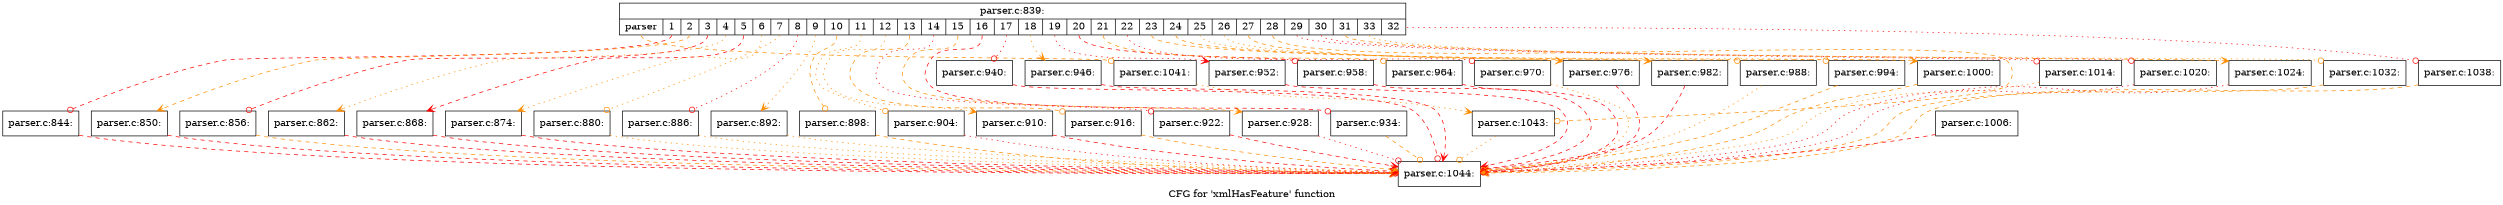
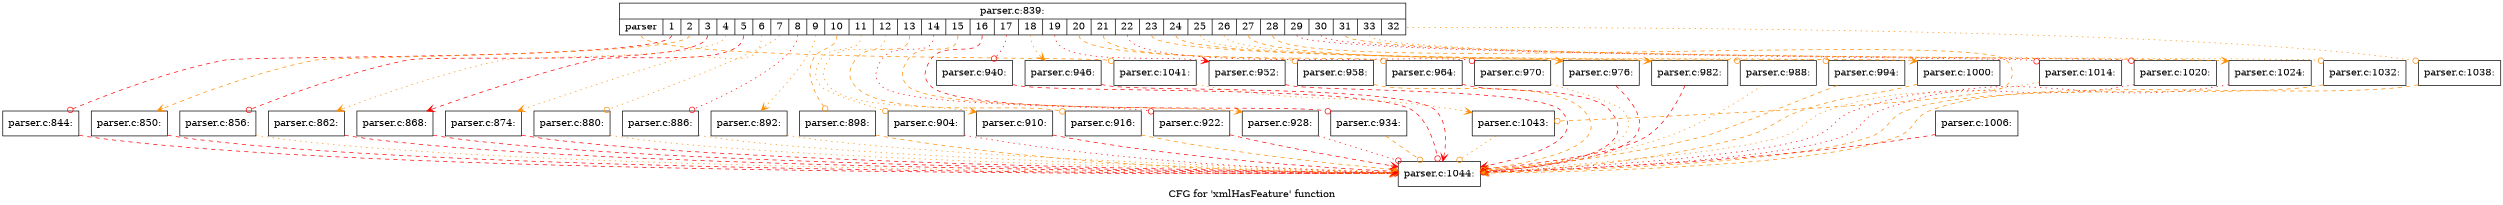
edge "parser.c:839:" -> "parser.c:1038:": color red -> darkorange
edge "parser.c:839:" -> "parser.c:958:": color red -> darkorange
edge "parser.c:958:" -> "parser.c:1044:": color red -> darkorange
edge "parser.c:856:" -> "parser.c:1044:": style dashed -> dotted
